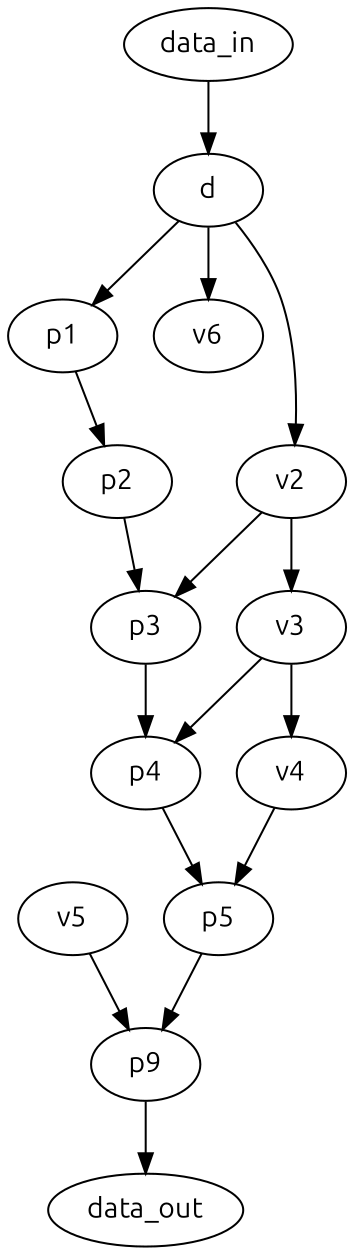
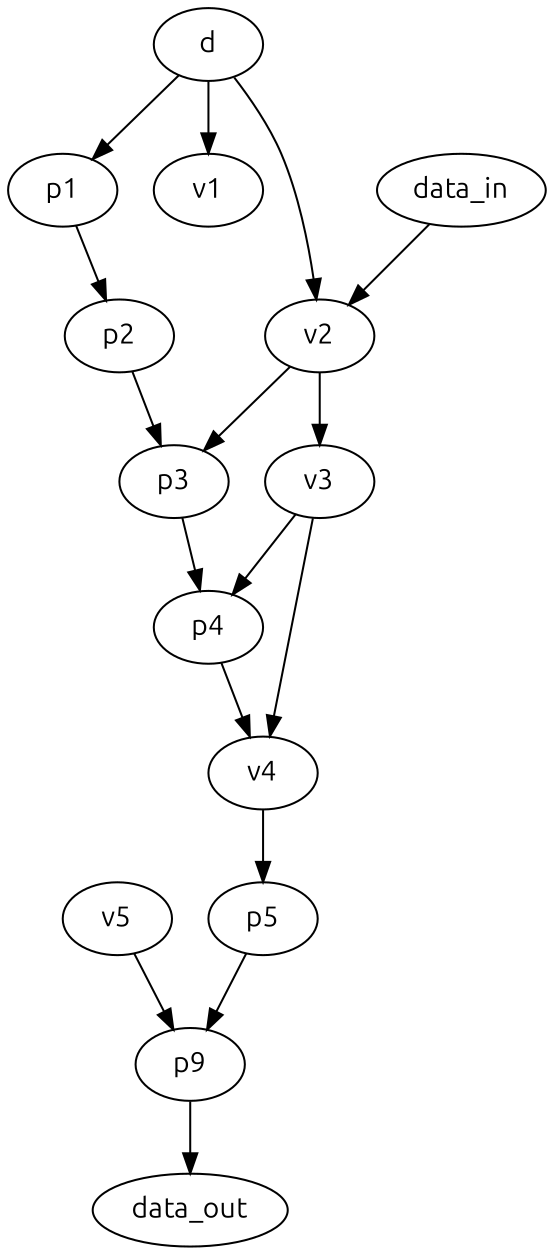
edge "data_in" -> "d": now "data_in" -> "v2"
node "v6": label "v6" -> "v1"
edge "p4" -> "p5": now "p4" -> "v4"
